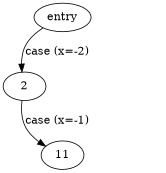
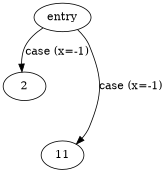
edge "entry" -> "2": label "case (x=-2)" -> "case (x=-1)"
edge "2" -> "11": now "entry" -> "11"
